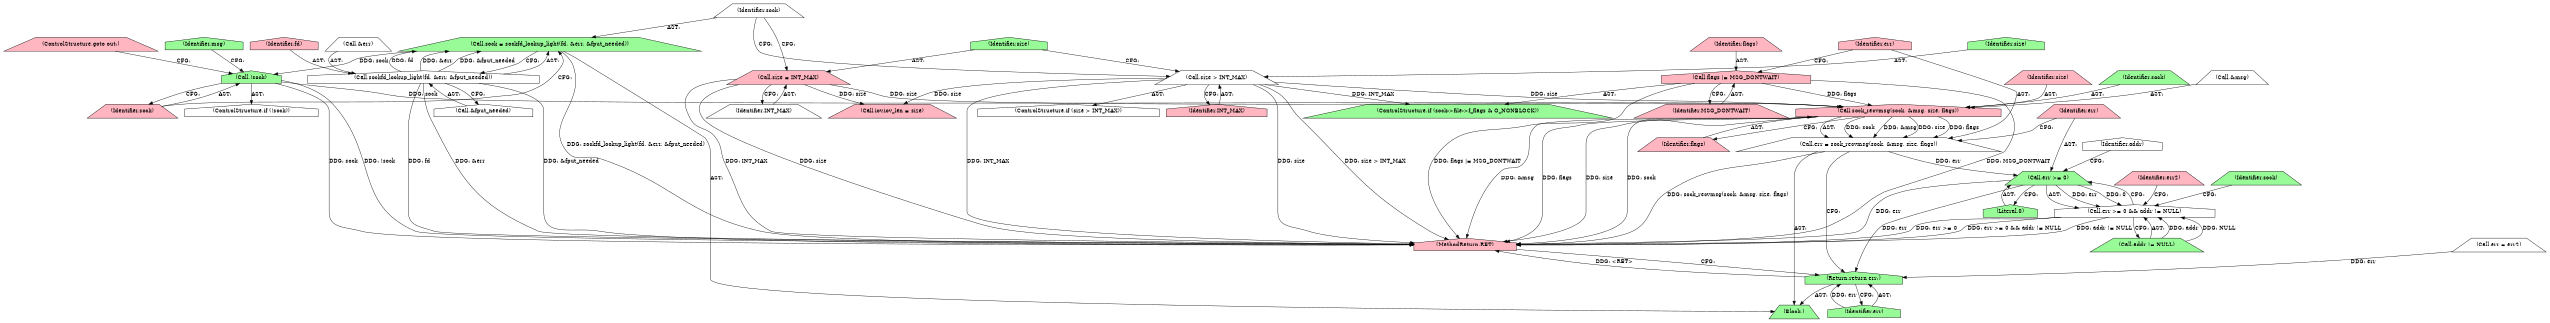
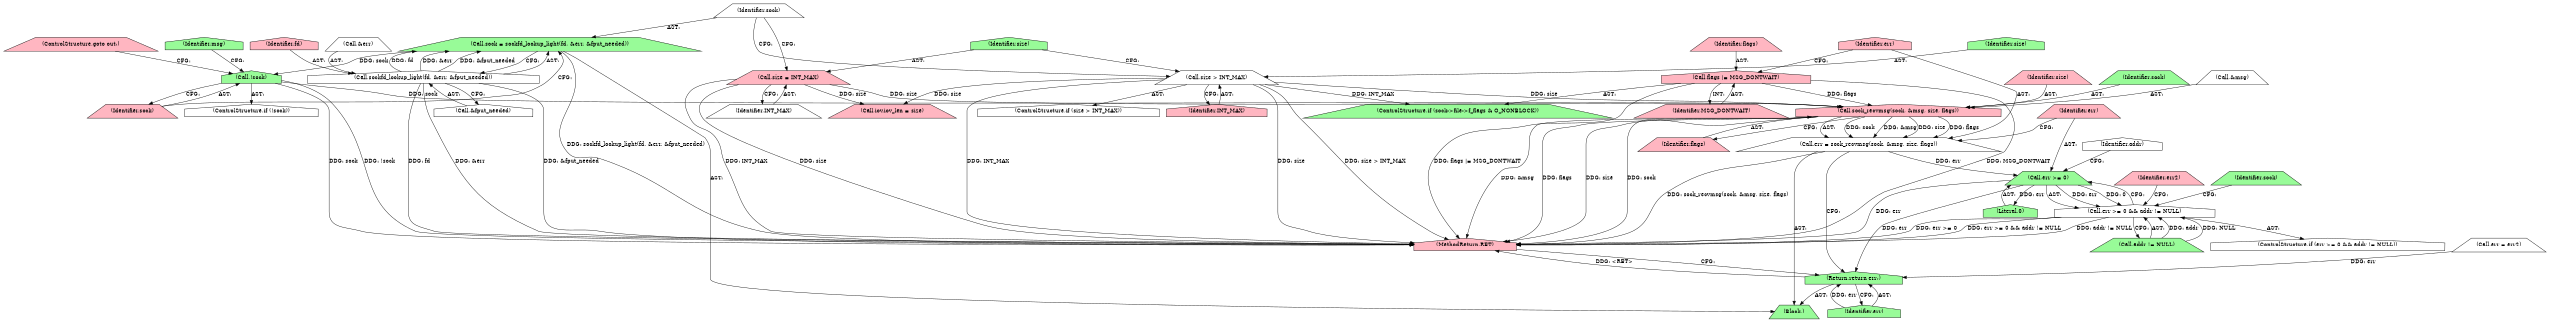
edge "(Call,flags |= MSG_DONTWAIT)" -> "(Identifier,MSG_DONTWAIT)": label "CFG: " -> "INT: "
edge "(Call,err >= 0)" -> "(Literal,0)": label "CFG: " -> "DDG: err"
node "(ControlStructure,if (err >= 0 && addr != NULL))": added
